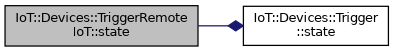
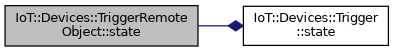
node "IoT::Devices::TriggerRemote IoT::state": label "IoT::Devices::TriggerRemote IoT::state" -> "IoT::Devices::TriggerRemote Object::state"
